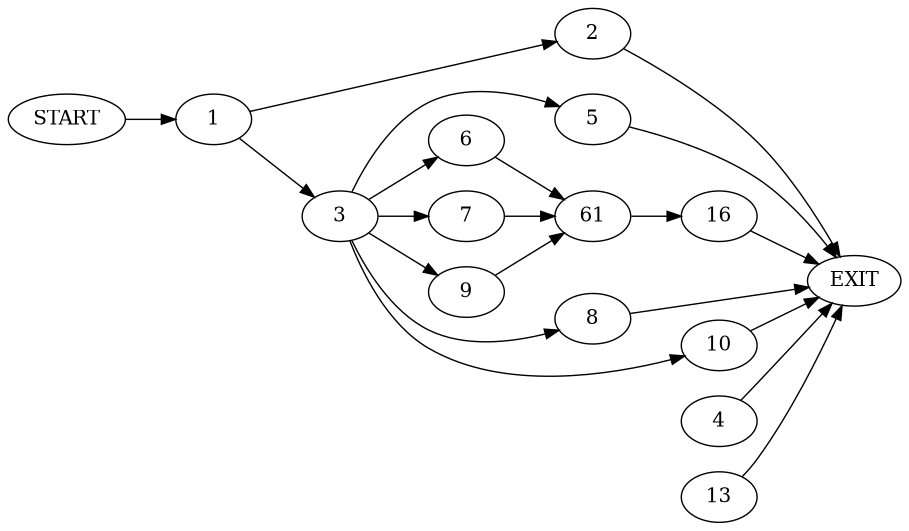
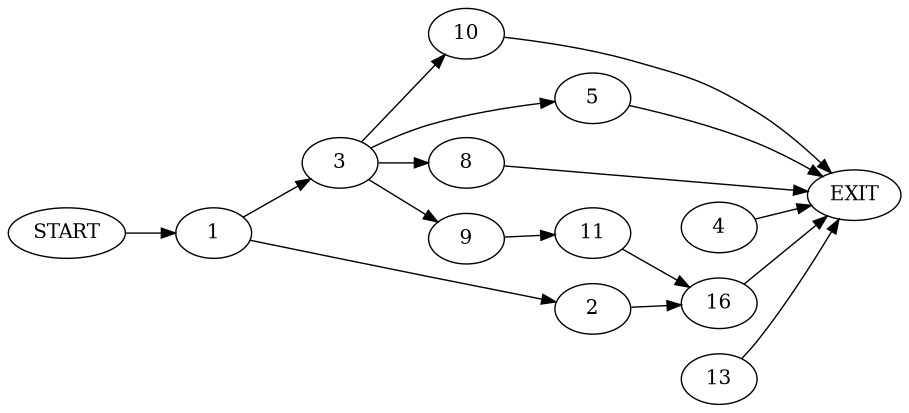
edge "2" -> "EXIT": now "2" -> "16"
node "6": removed
node "7": removed
node "61": label "61" -> "11"
